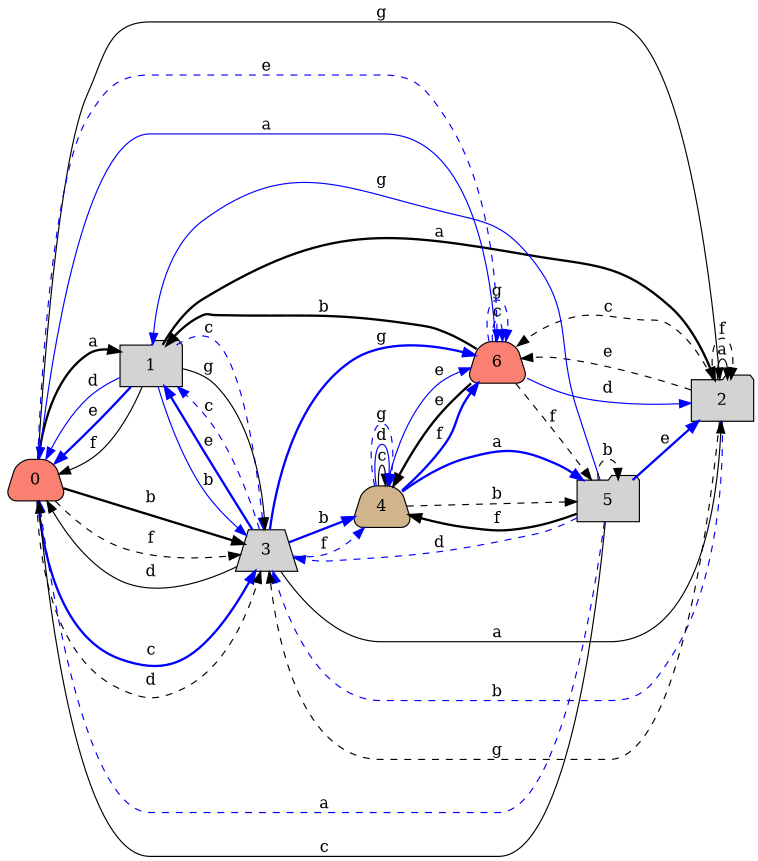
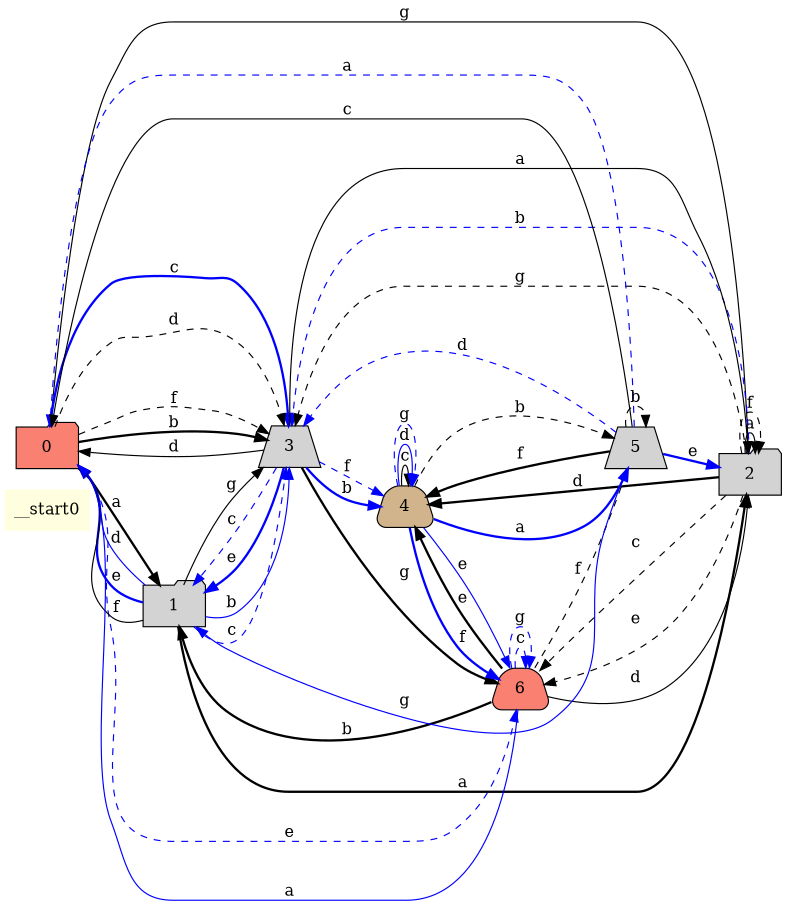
edge "3" -> "6": color blue -> black
edge "6" -> "2": color blue -> black
node "0": shape trapezium -> folder
edge "2" -> "4": added, label "d"
node "5": shape folder -> trapezium
node "__start0": added
